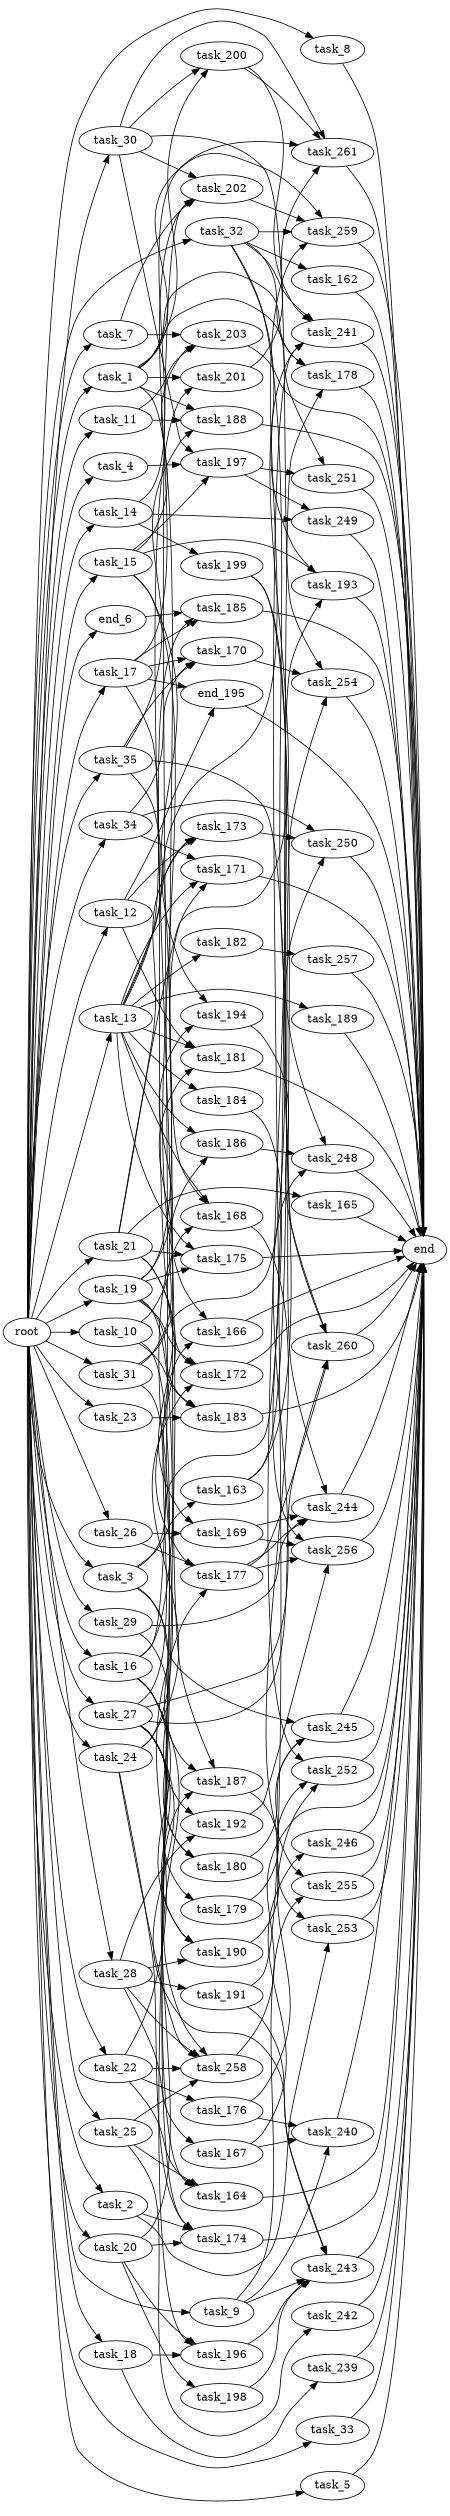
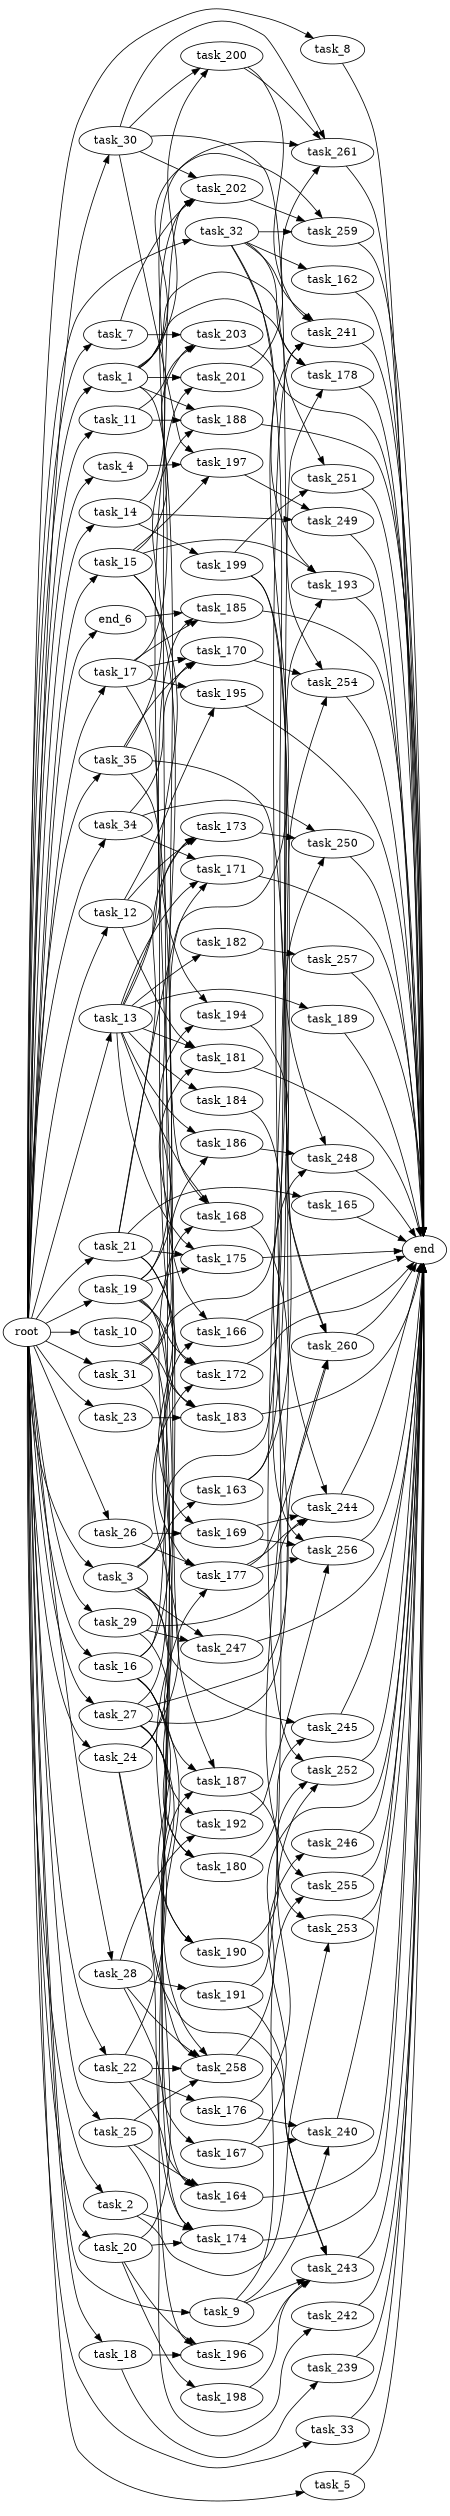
edge "task_197" -> "task_251": now "task_199" -> "task_251"
node "end_195": label "end_195" -> "task_195"
edge "task_13" -> "task_259": removed
node "task_247": added
node "task_179": removed
edge "task_28" -> "task_190": removed
